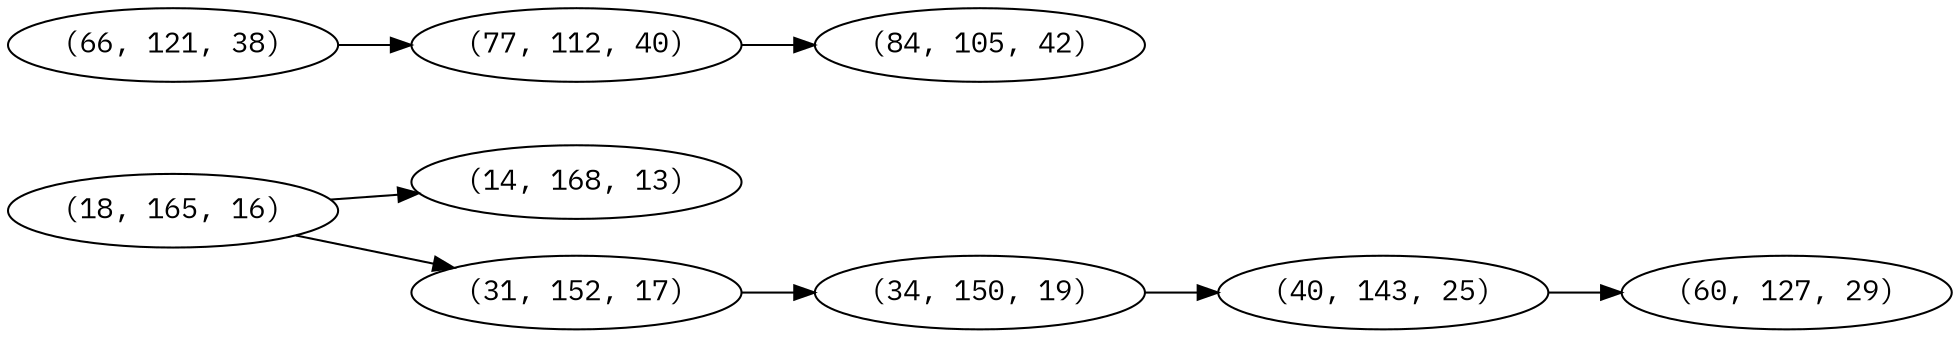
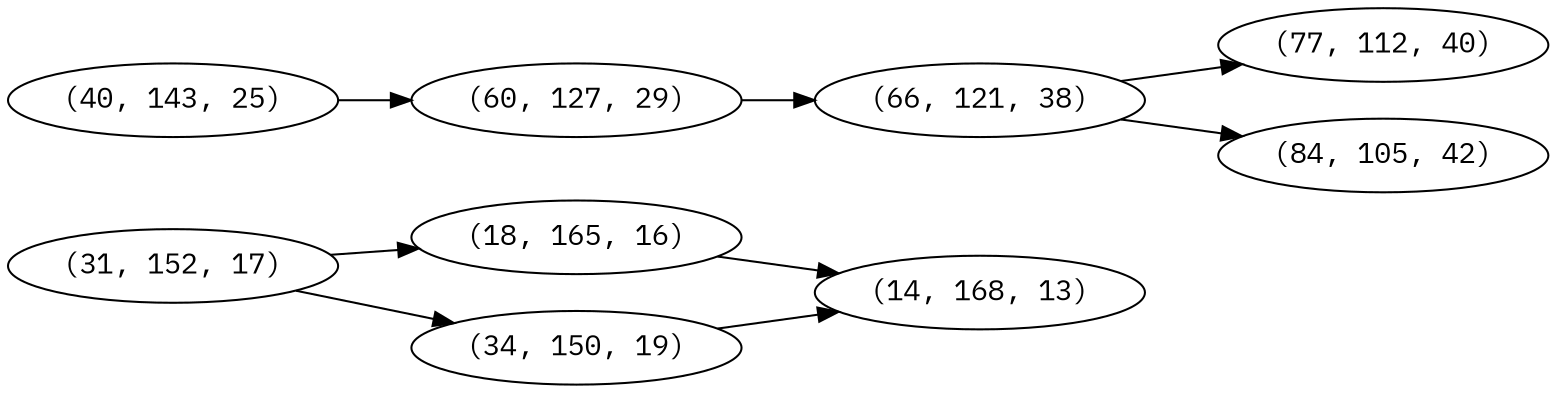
edge "(77, 112, 40)" -> "(84, 105, 42)": now "(66, 121, 38)" -> "(84, 105, 42)"
edge "(60, 127, 29)" -> "(66, 121, 38)": added
edge "(18, 165, 16)" -> "(31, 152, 17)": reversed
edge "(34, 150, 19)" -> "(40, 143, 25)": now "(34, 150, 19)" -> "(14, 168, 13)"
